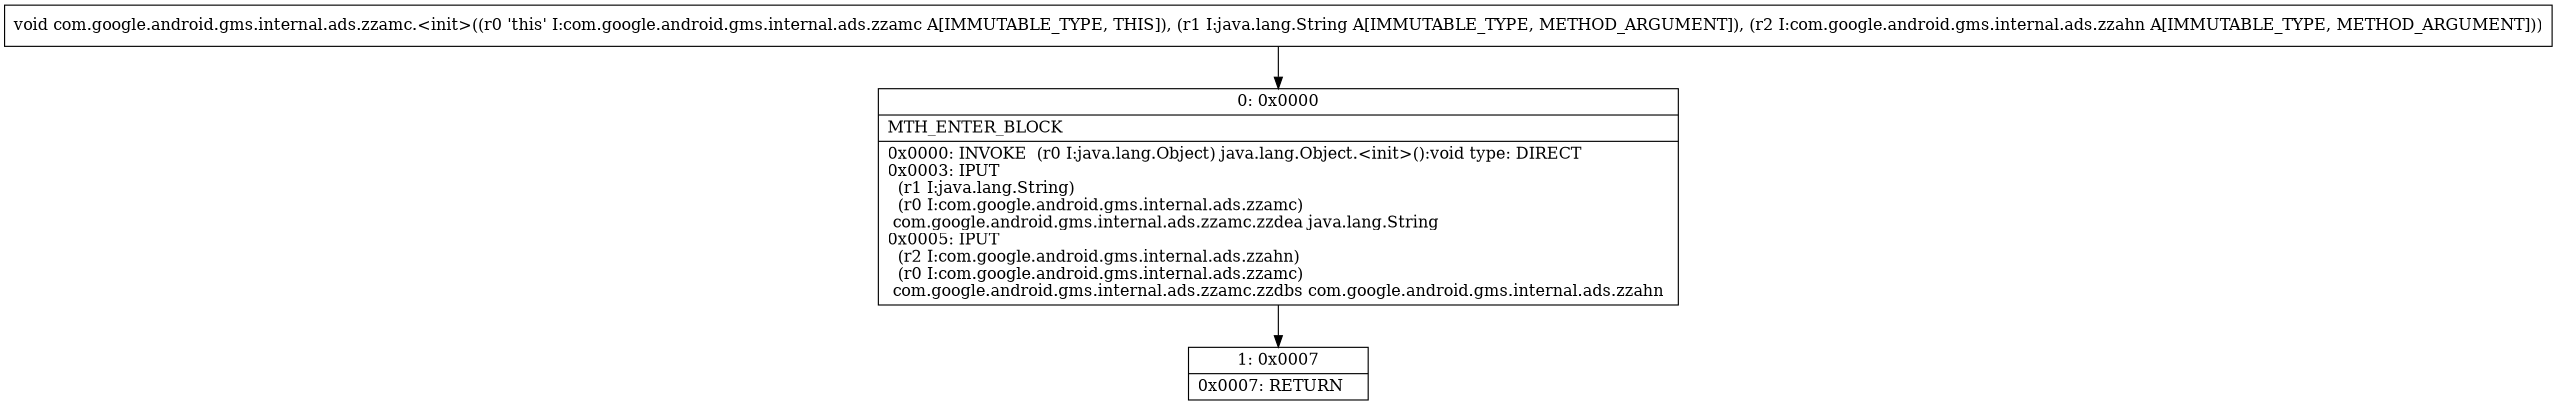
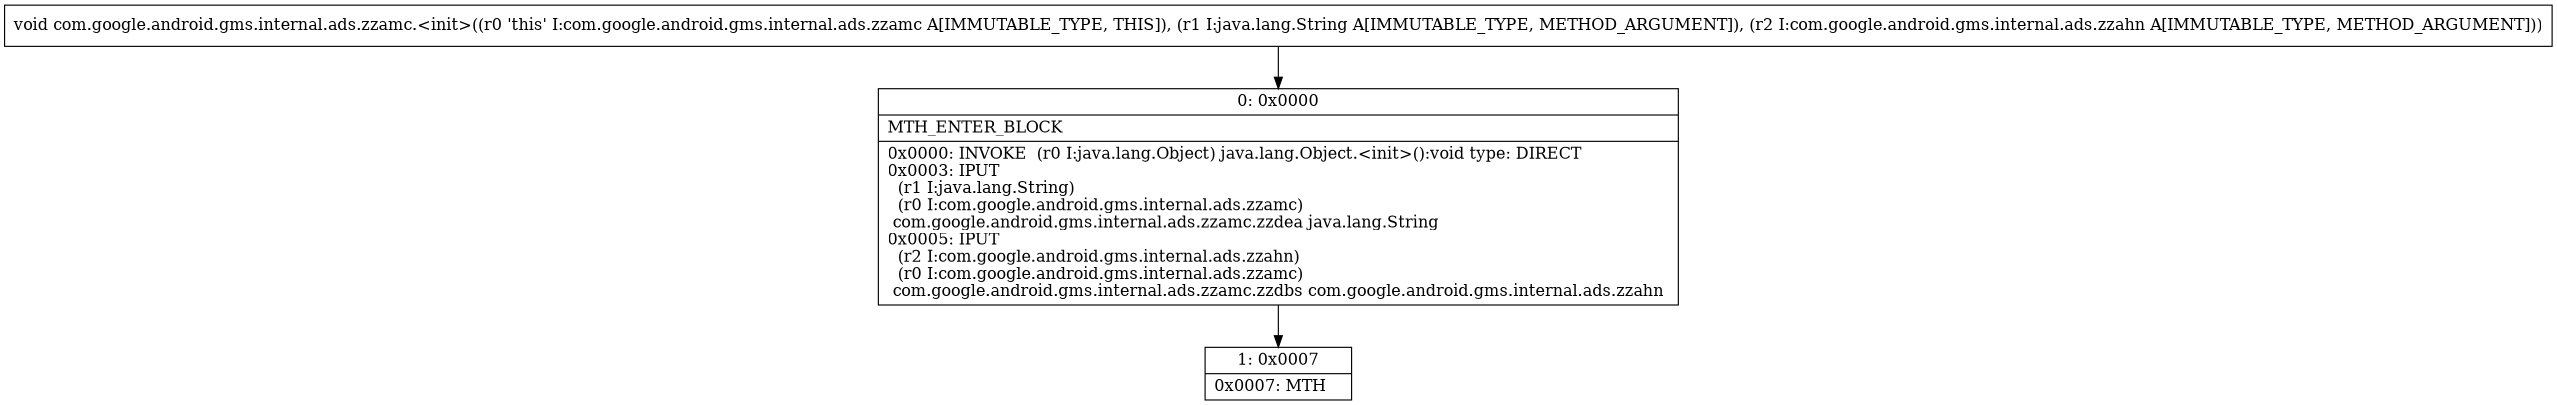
node "1: 0x0007": text "0x0007: RETURN" -> "0x0007: MTH"
